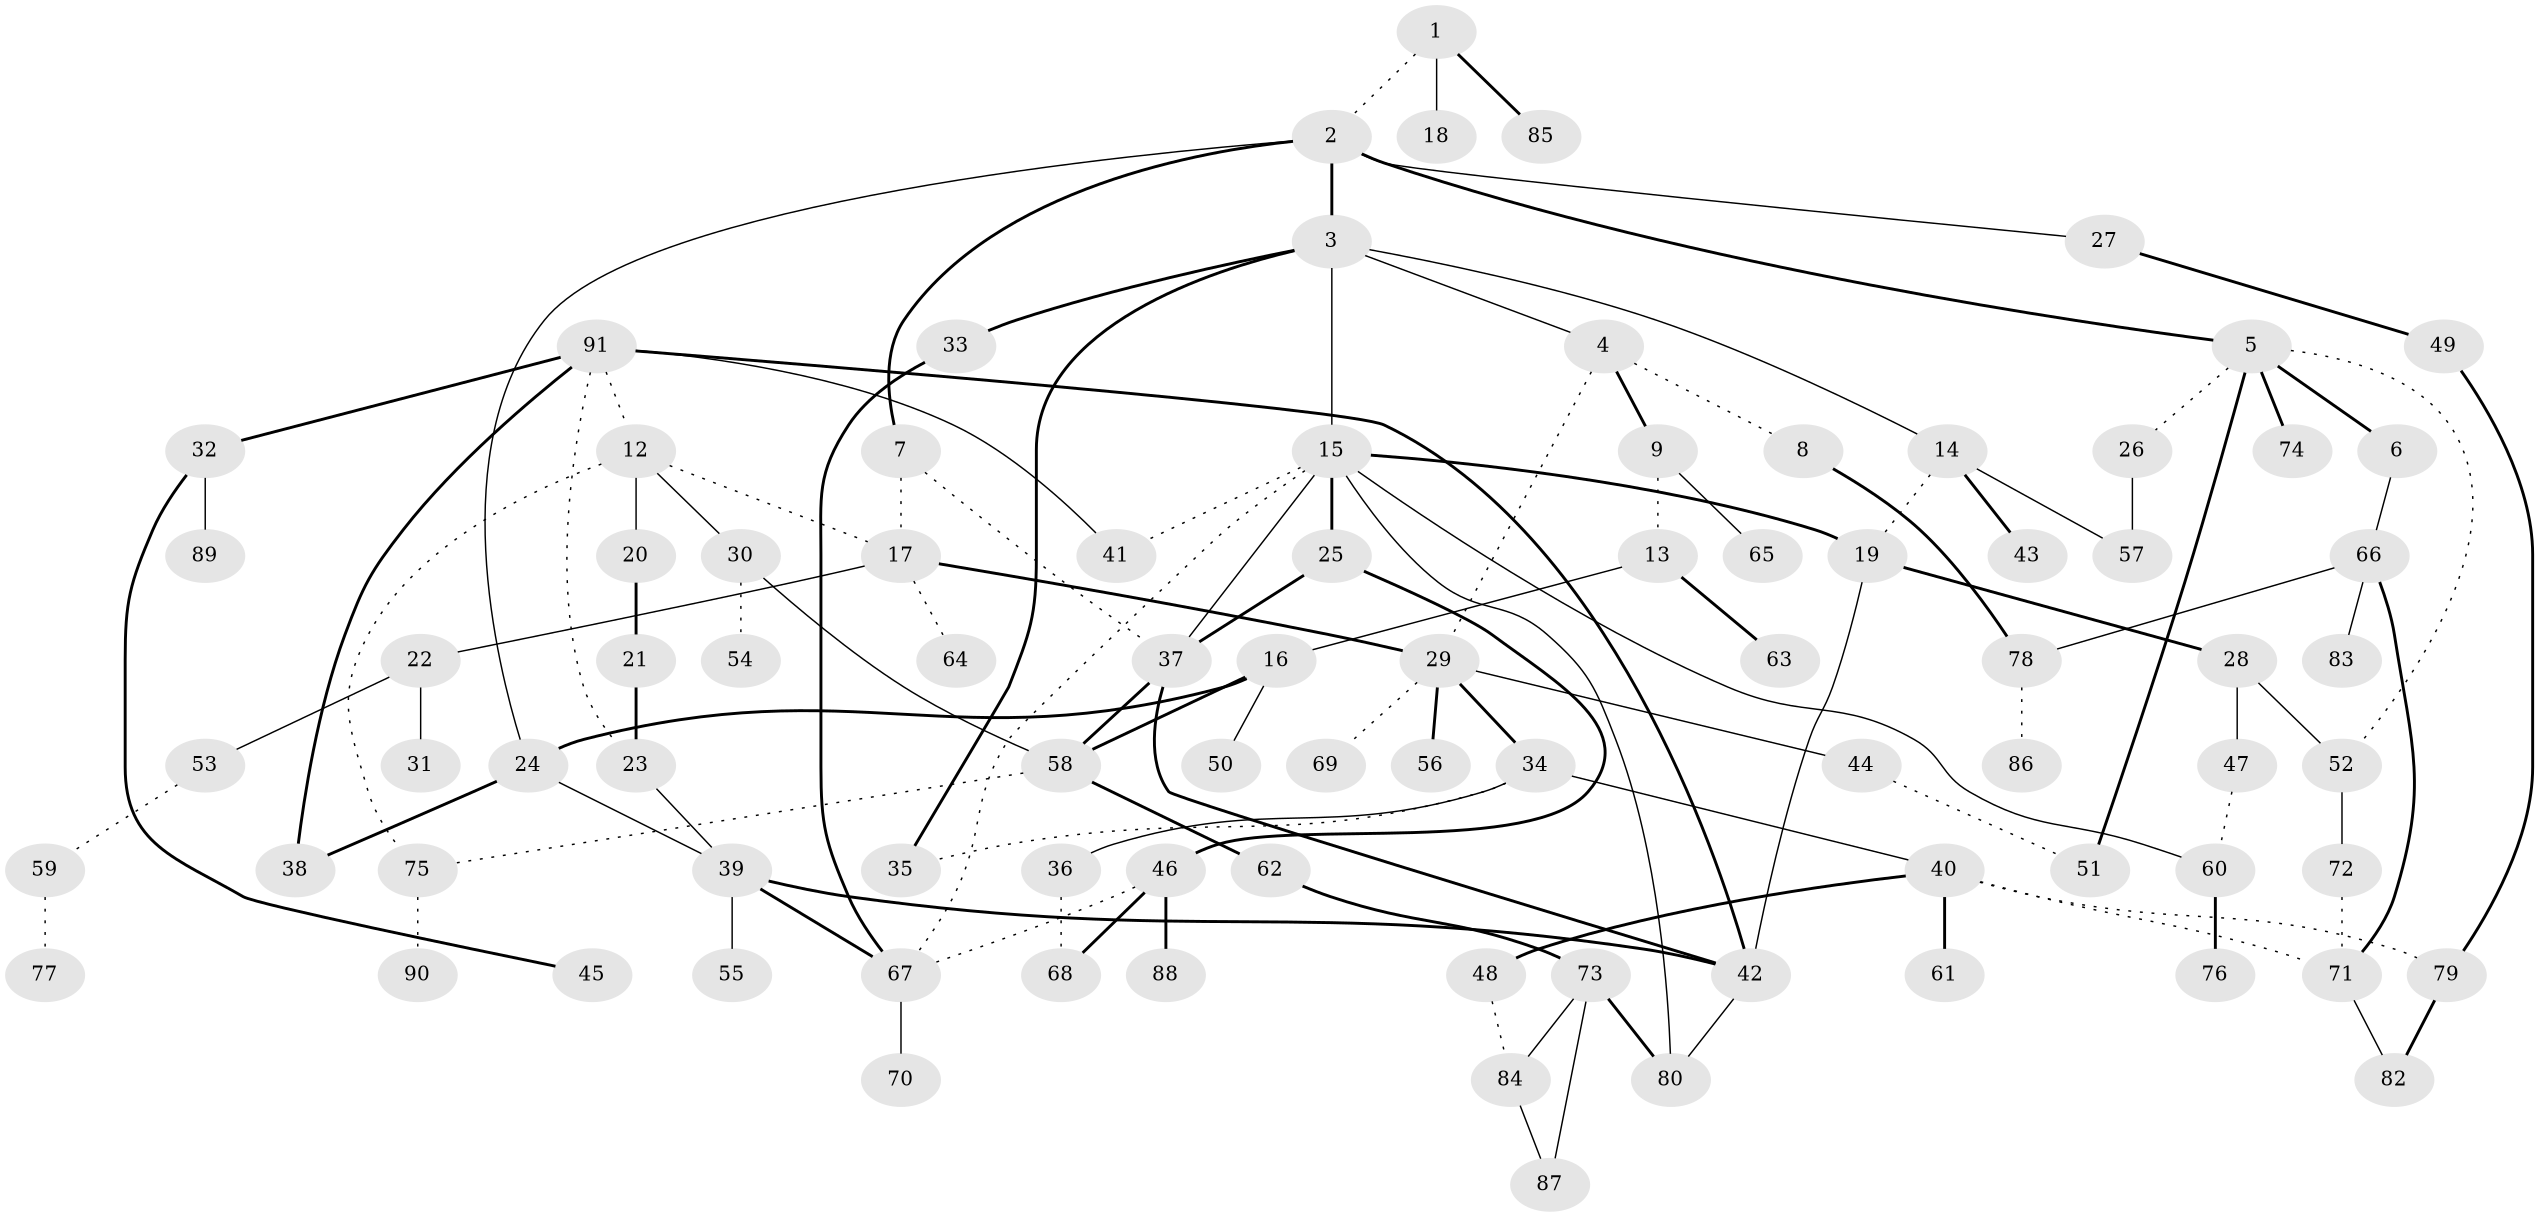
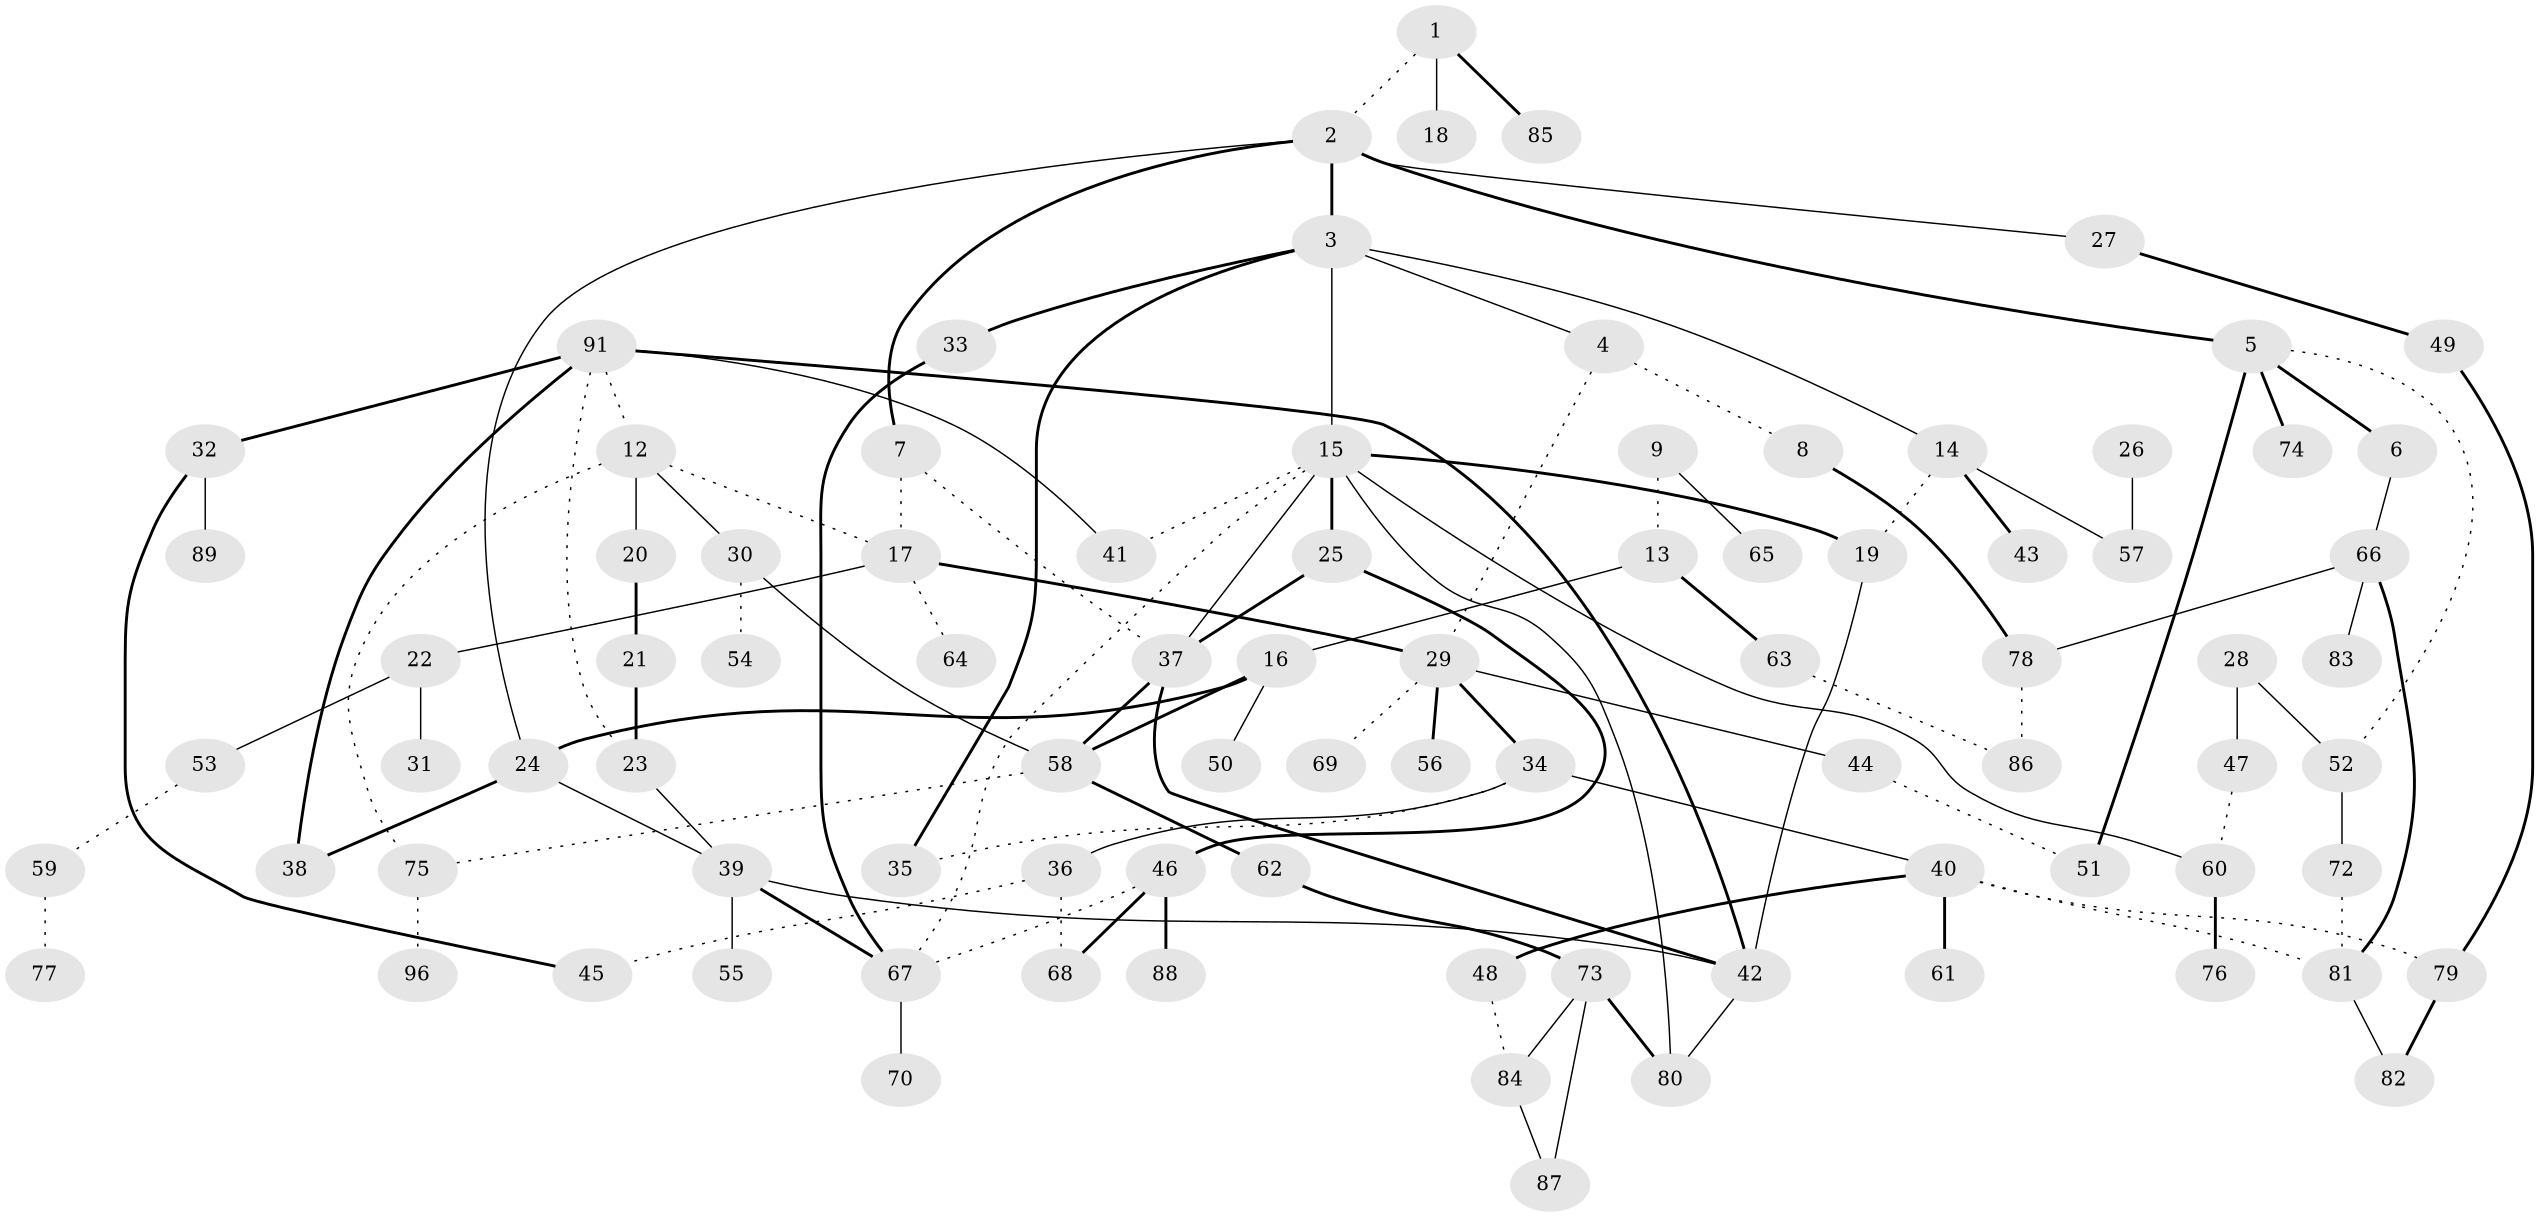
edge "4" -- "9": removed
edge "5" -- "26": removed
edge "19" -- "28": removed
edge "63" -- "86": added
edge "36" -- "45": added
edge "39" -- "42": style bold -> solid
node "90": label "90" -> "96"
node "71": label "71" -> "81"
